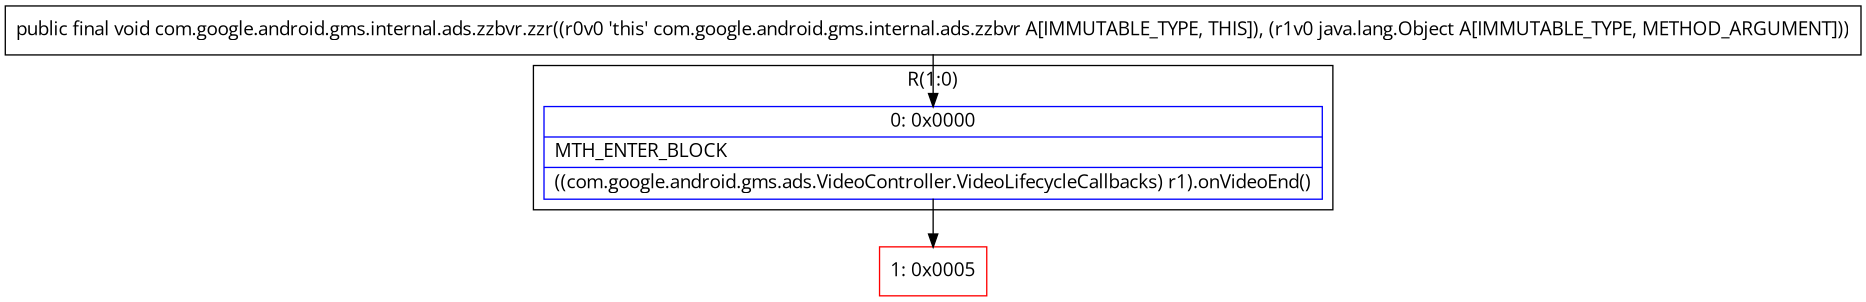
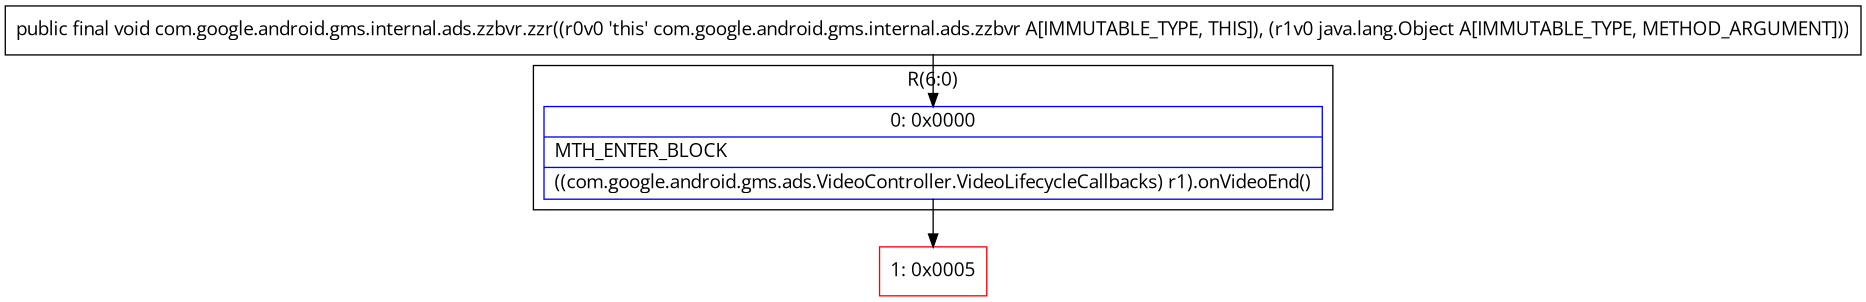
cluster "R(1:0)": label "R(1:0)" -> "R(6:0)"
